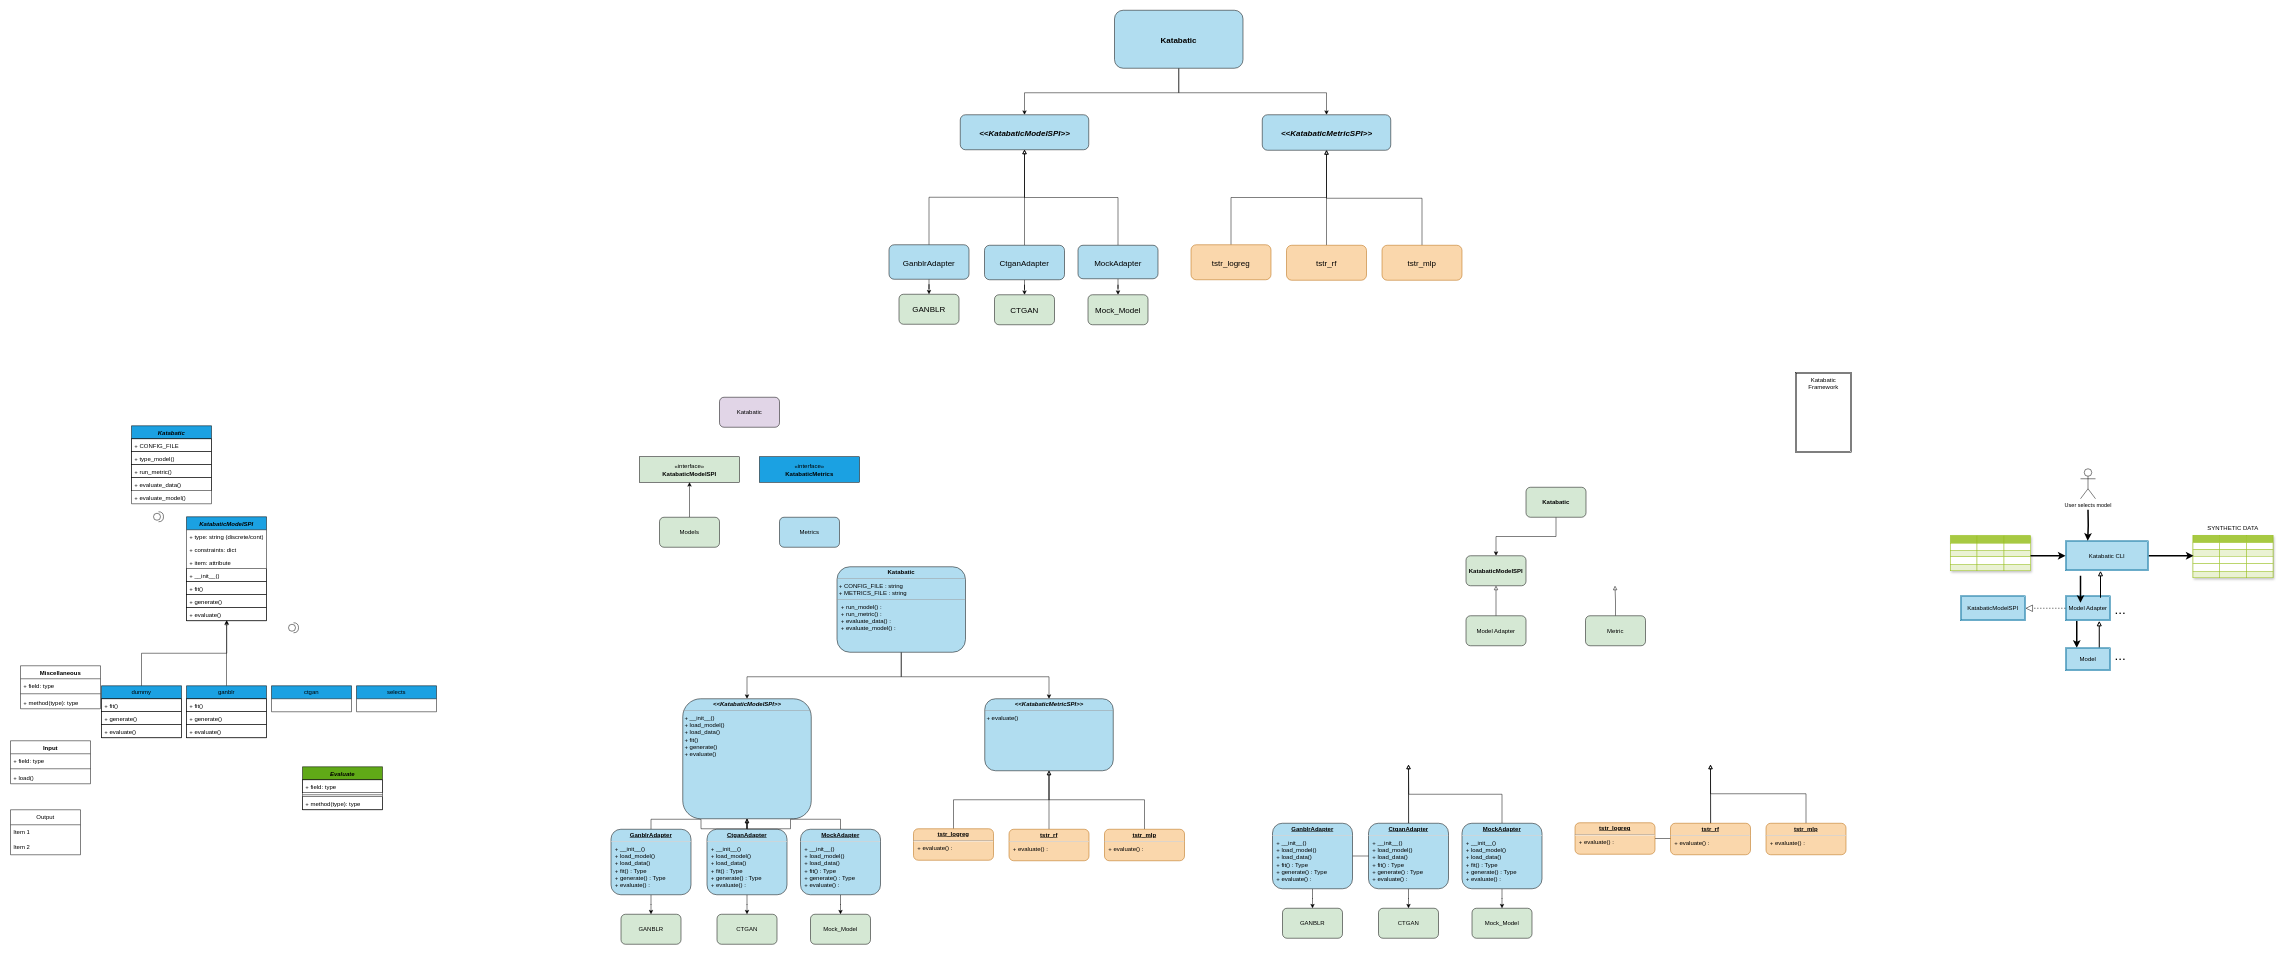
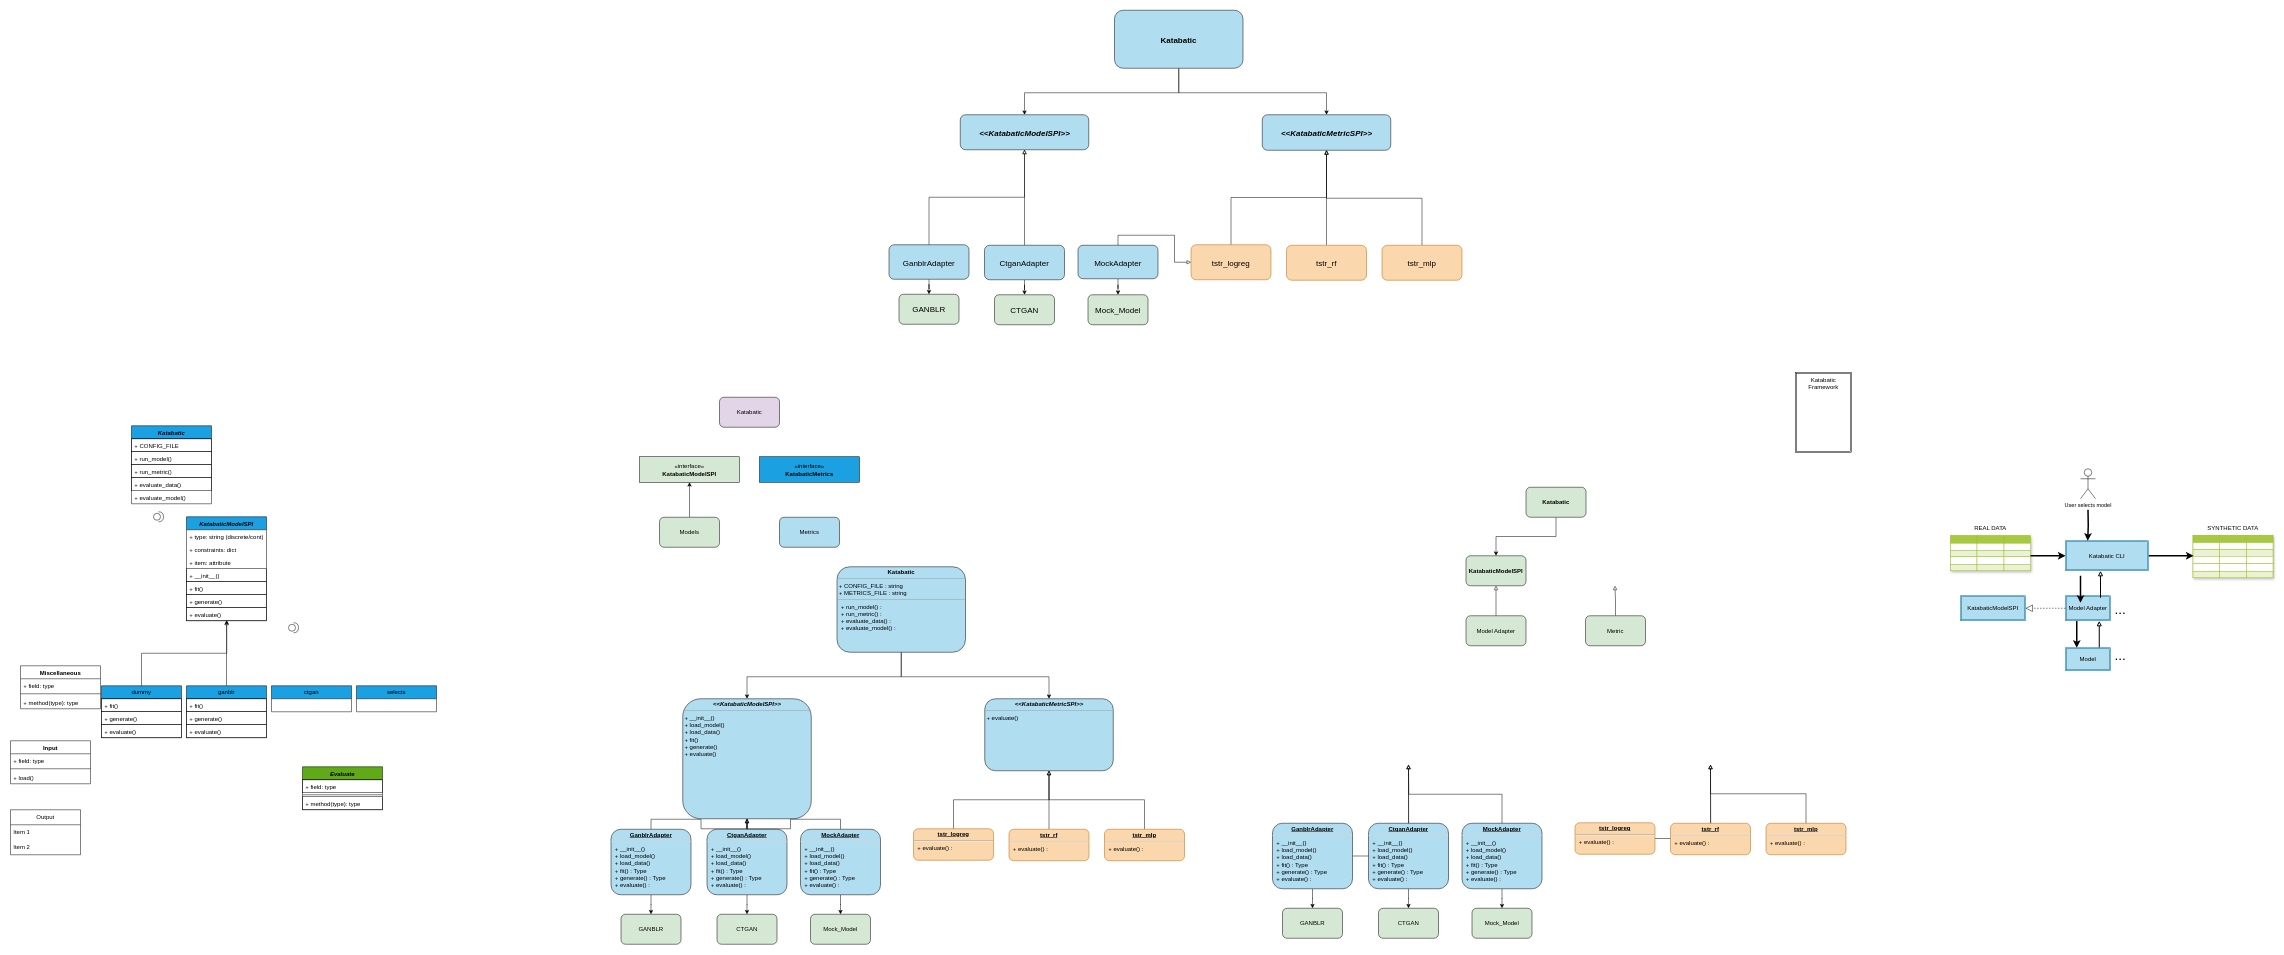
edge "MockAdapter" -> "<<KatabaticModelSPI>>": now "MockAdapter" -> "tstr_logreg"
node "+ type_model()": label "+ type_model()" -> "+ run_model()"
node "REAL DATA": added
